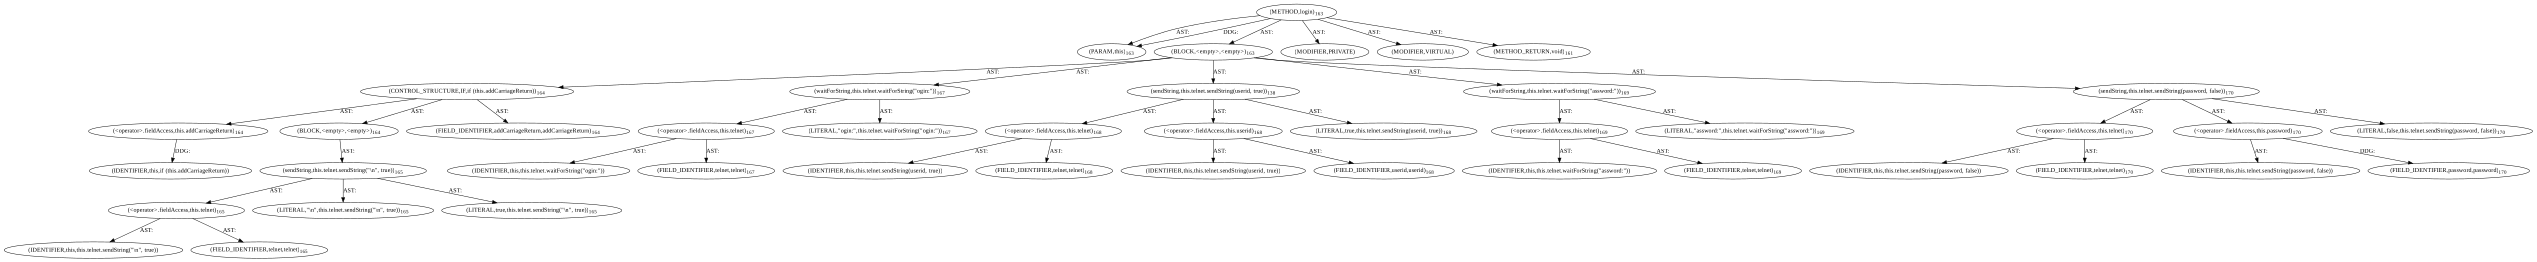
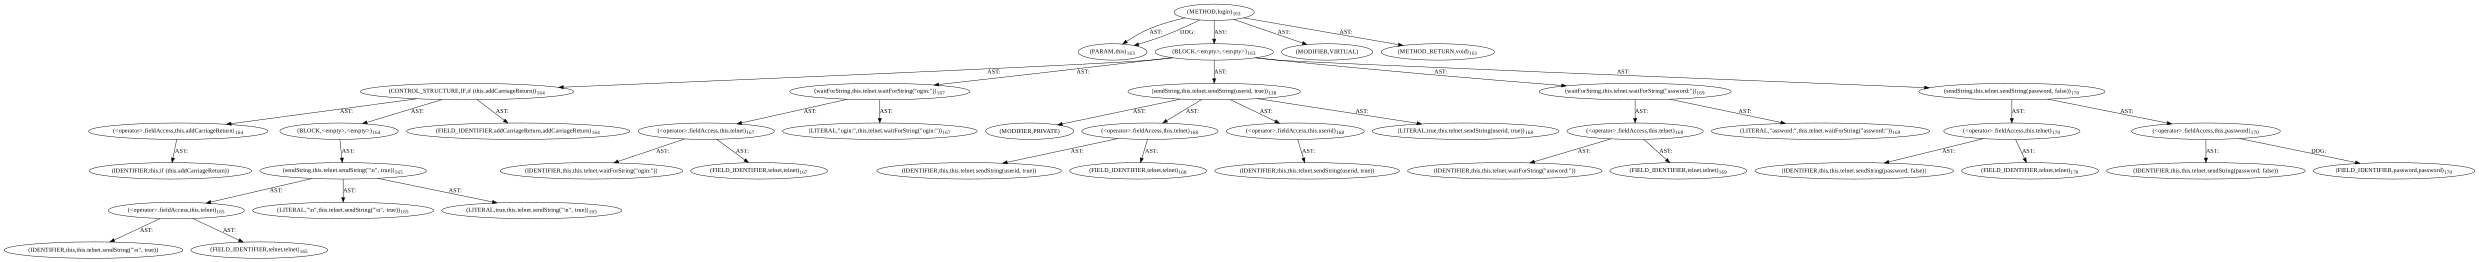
edge "(METHOD,login)" -> "(MODIFIER,PRIVATE)": now "(sendString,this.telnet.sendString(userid, true))" -> "(MODIFIER,PRIVATE)"
node "(LITERAL,false,this.telnet.sendString(password, false))": removed
edge "(<operator>.fieldAccess,this.addCarriageReturn)" -> "(IDENTIFIER,this,if (this.addCarriageReturn))": label "DDG: " -> "AST: "
node "(FIELD_IDENTIFIER,userid,userid)": removed
